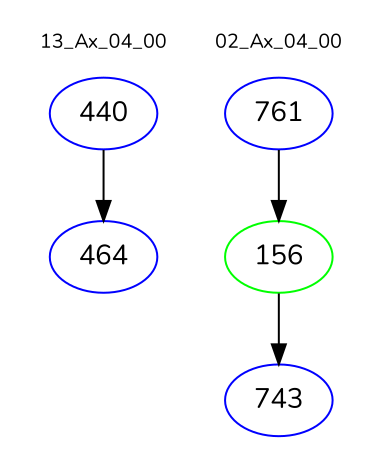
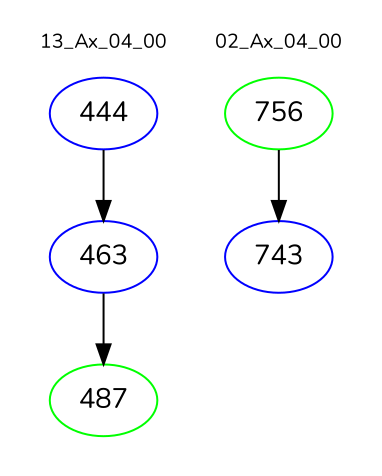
node "440": label "440" -> "444"
node "761": removed
node "464": label "464" -> "463"
node "156": label "156" -> "756"
node "487": added
